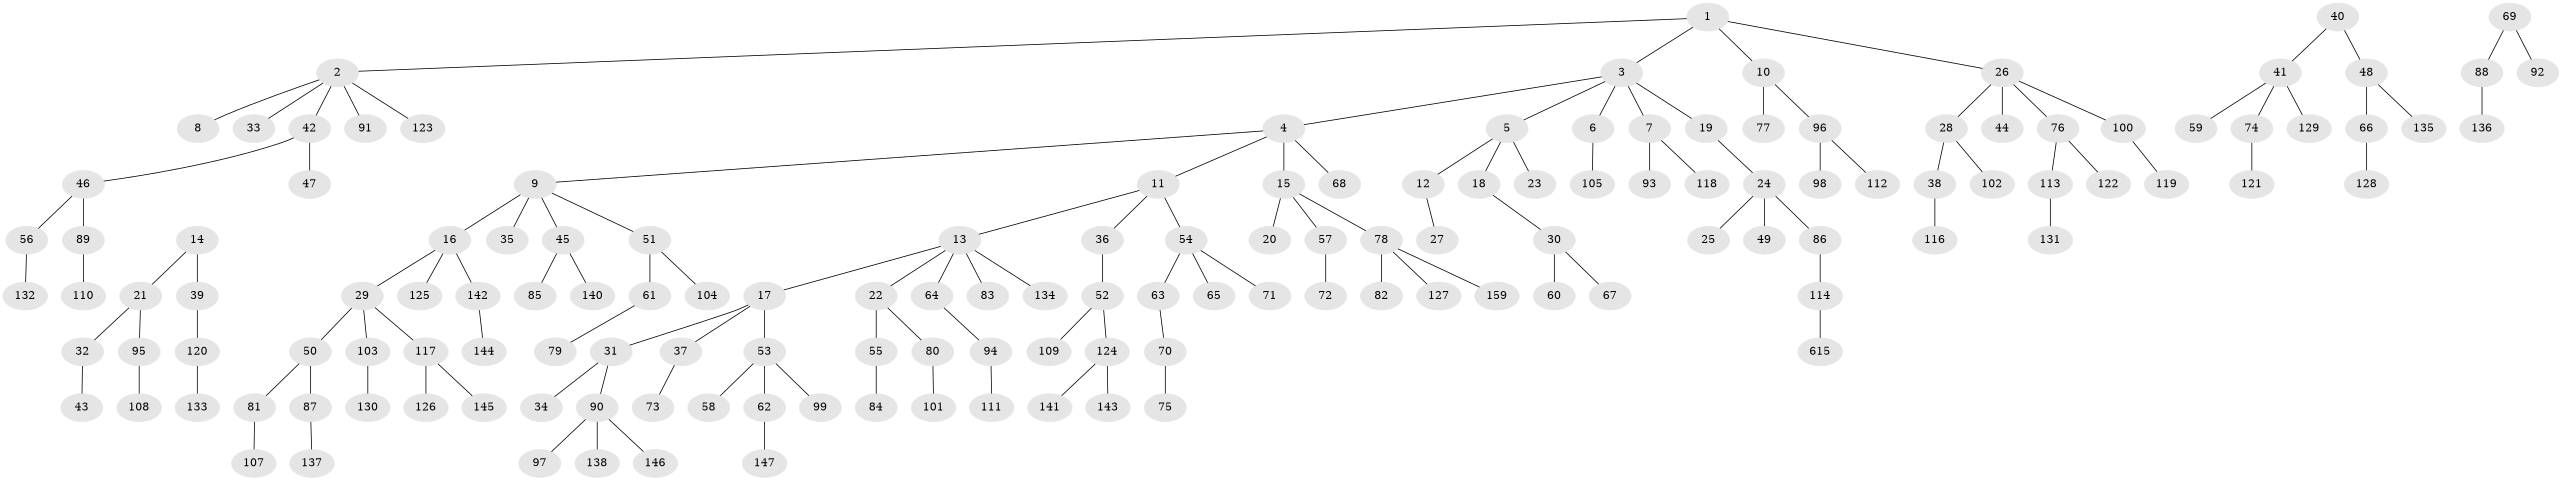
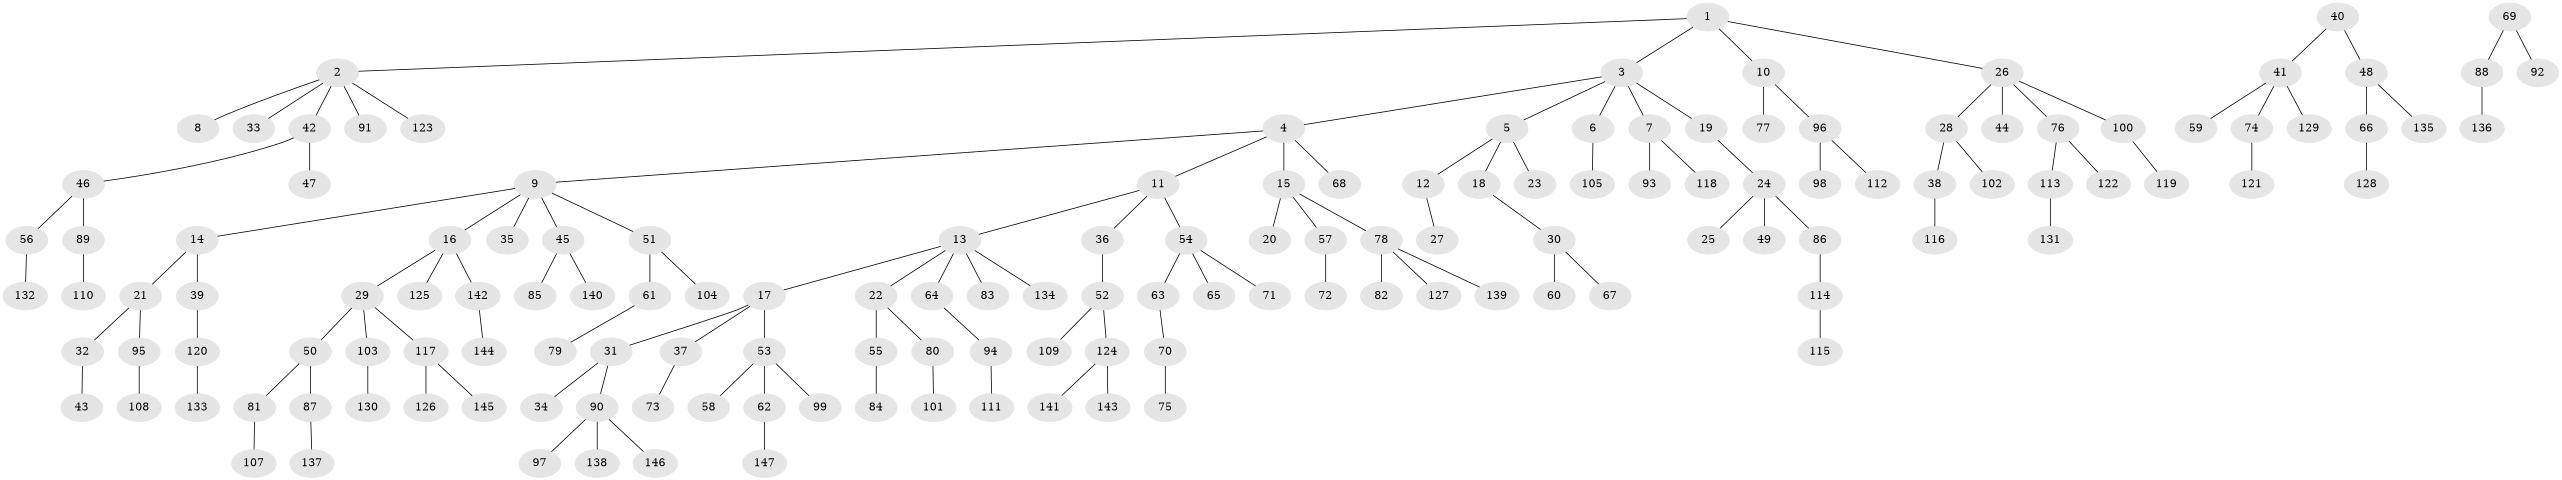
edge "9" -- "14": added
node "159": label "159" -> "139"
node "615": label "615" -> "115"
